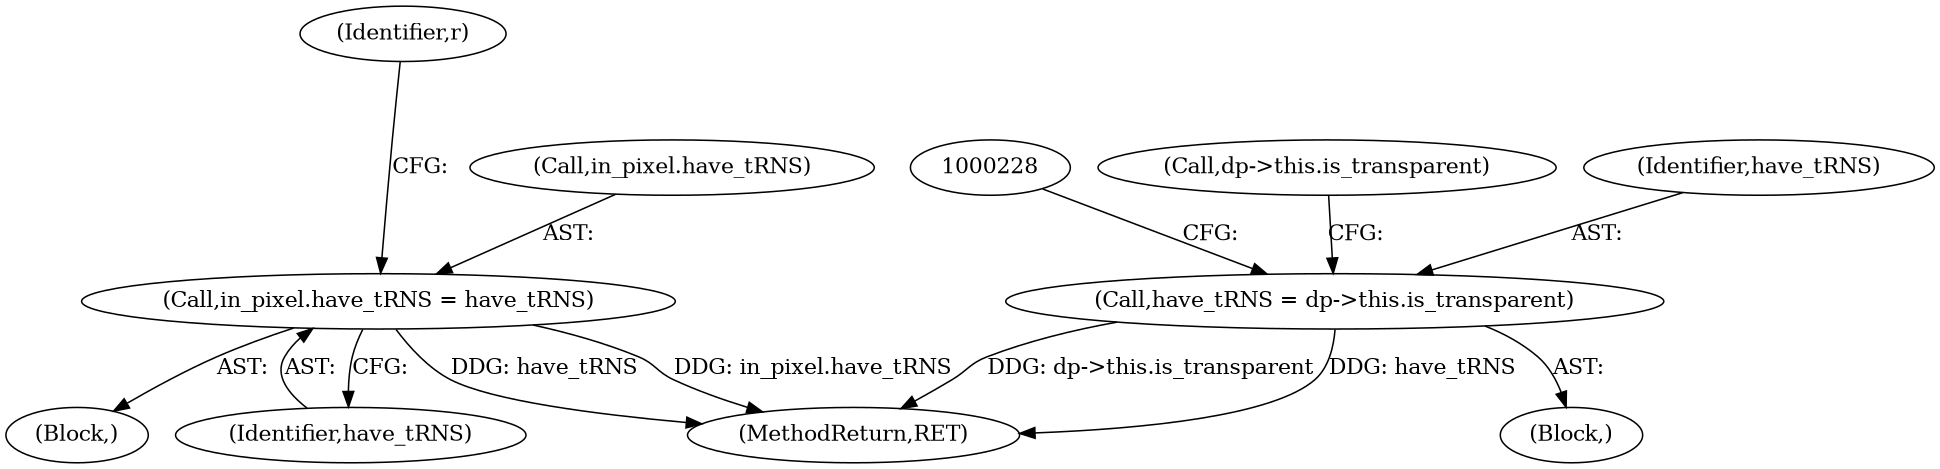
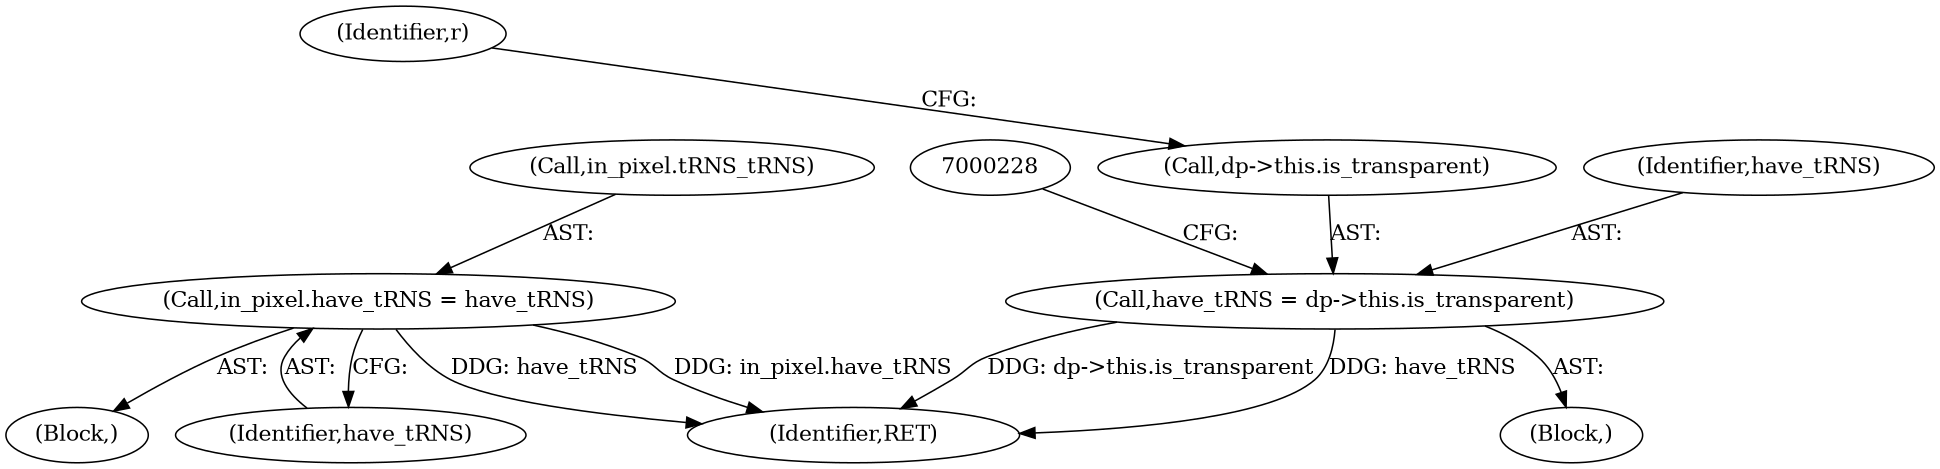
edge "(Identifier,r)" -> "(Call,in_pixel.have_tRNS = have_tRNS)": now "(Identifier,r)" -> "(Call,dp->this.is_transparent)"
node "(Call,in_pixel.have_tRNS)": label "(Call,in_pixel.have_tRNS)" -> "(Call,in_pixel.tRNS_tRNS)"
node "1000228": label "1000228" -> "7000228"
edge "(Call,dp->this.is_transparent)" -> "(Call,have_tRNS = dp->this.is_transparent)": label "CFG: " -> "AST: "
node "(MethodReturn,RET)": label "(MethodReturn,RET)" -> "(Identifier,RET)"
